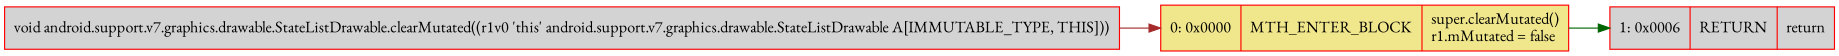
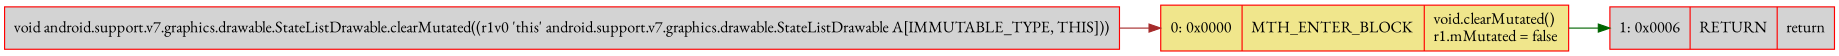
node "0: 0x0000": text "super.clearMutated()" -> "void.clearMutated()"
